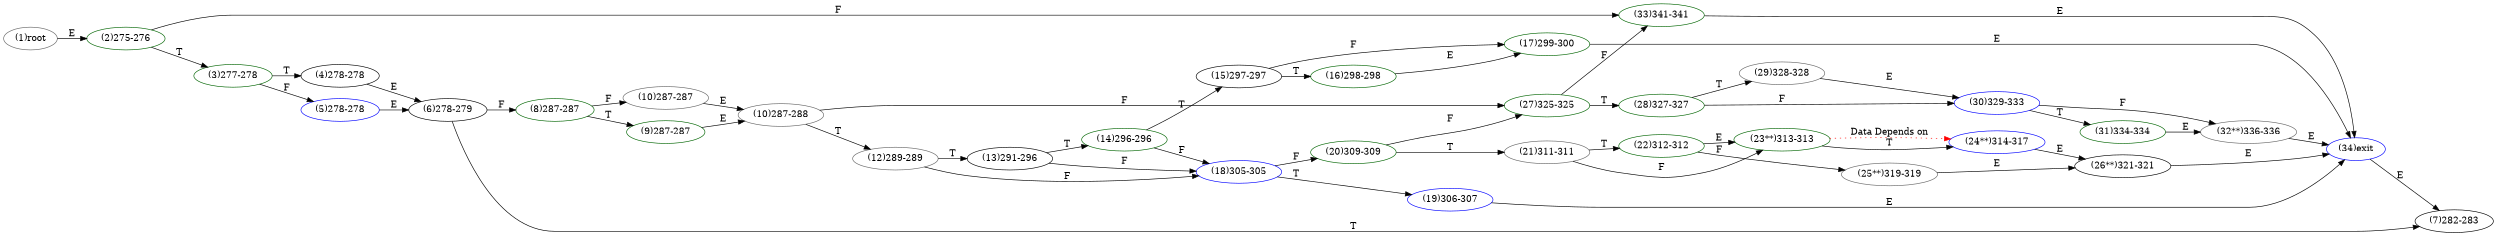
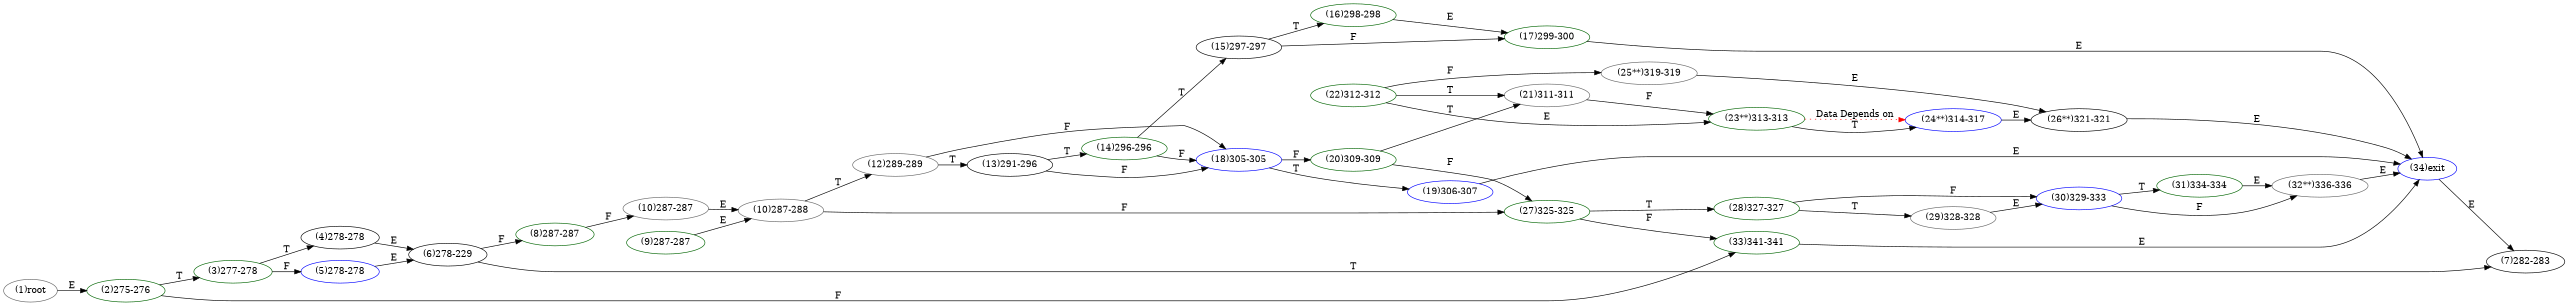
node "(6)278-279": label "(6)278-279" -> "(6)278-229"
edge "(8)287-287" -> "(9)287-287": removed, label "T"
edge "(21)311-311" -> "(22)312-312": reversed
